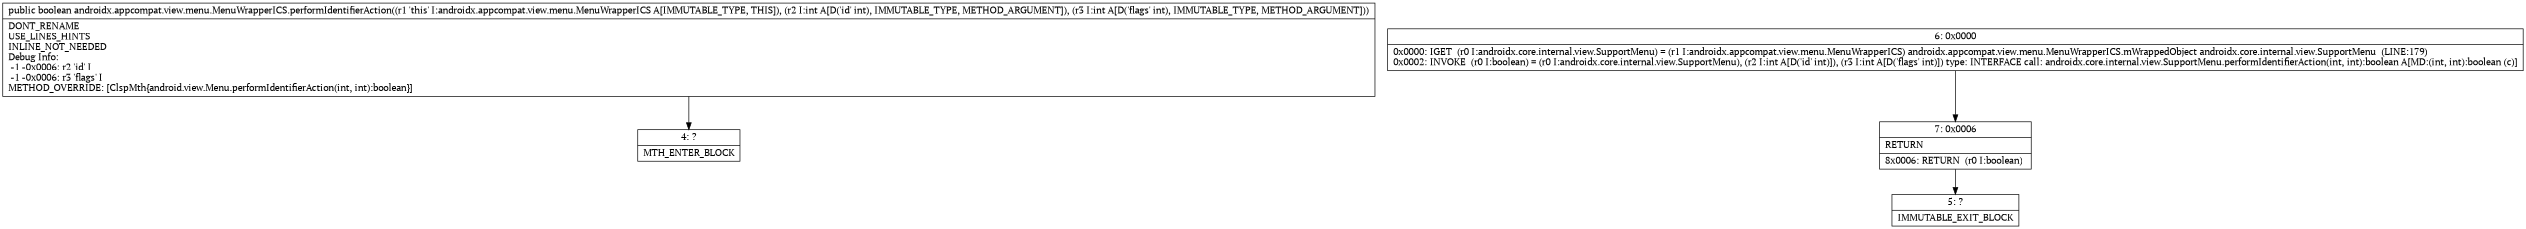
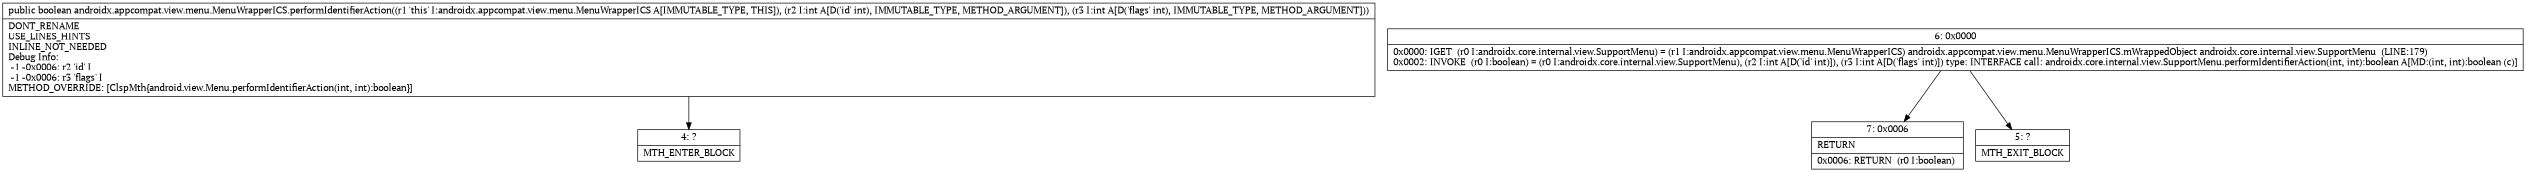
node "7: 0x0006": text "8x0006: RETURN  (r0 I:boolean)" -> "0x0006: RETURN  (r0 I:boolean)"
edge "7: 0x0006" -> "5: ?": now "6: 0x0000" -> "5: ?"
node "5: ?": text "IMMUTABLE_EXIT_BLOCK" -> "MTH_EXIT_BLOCK"
